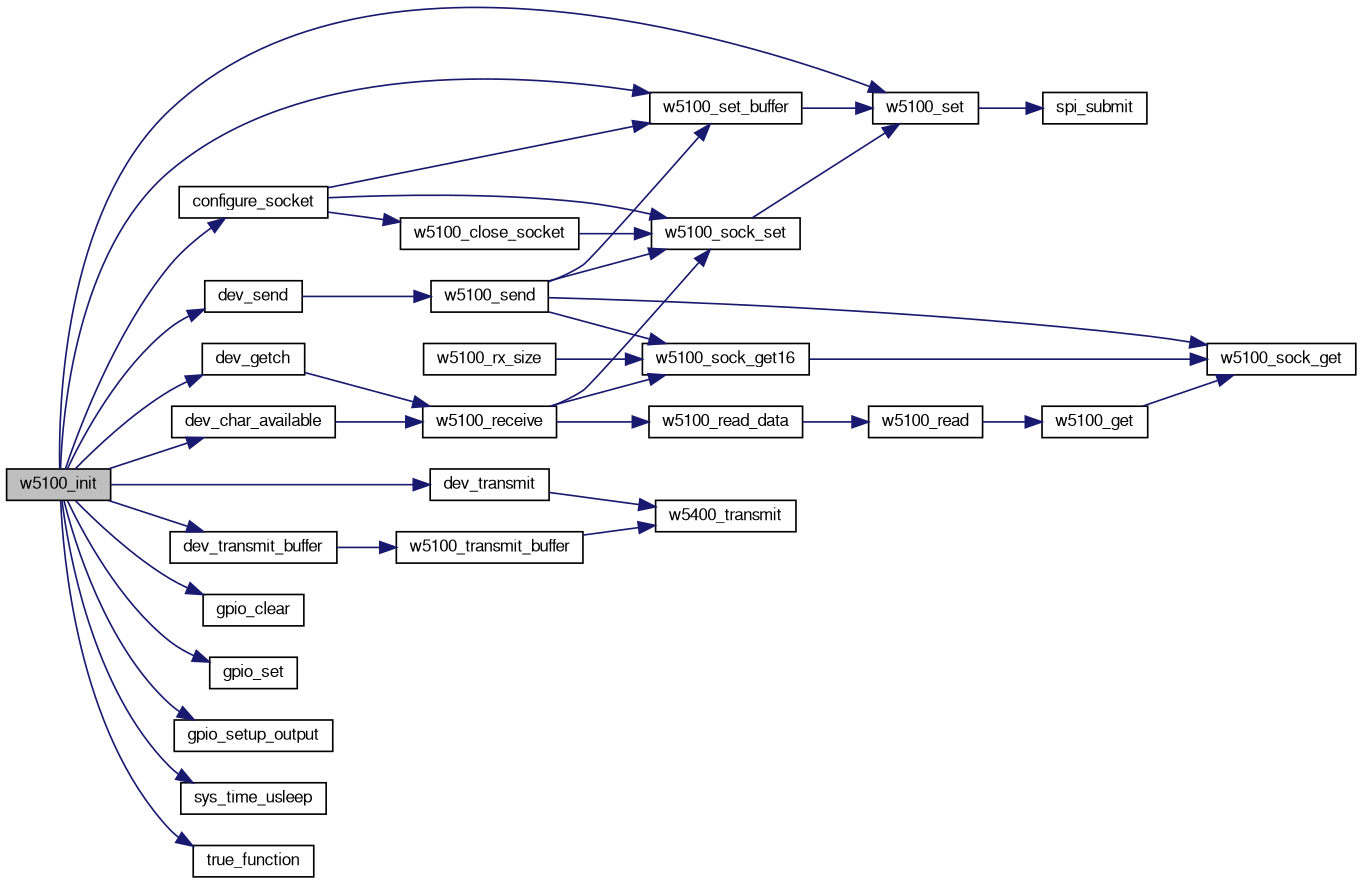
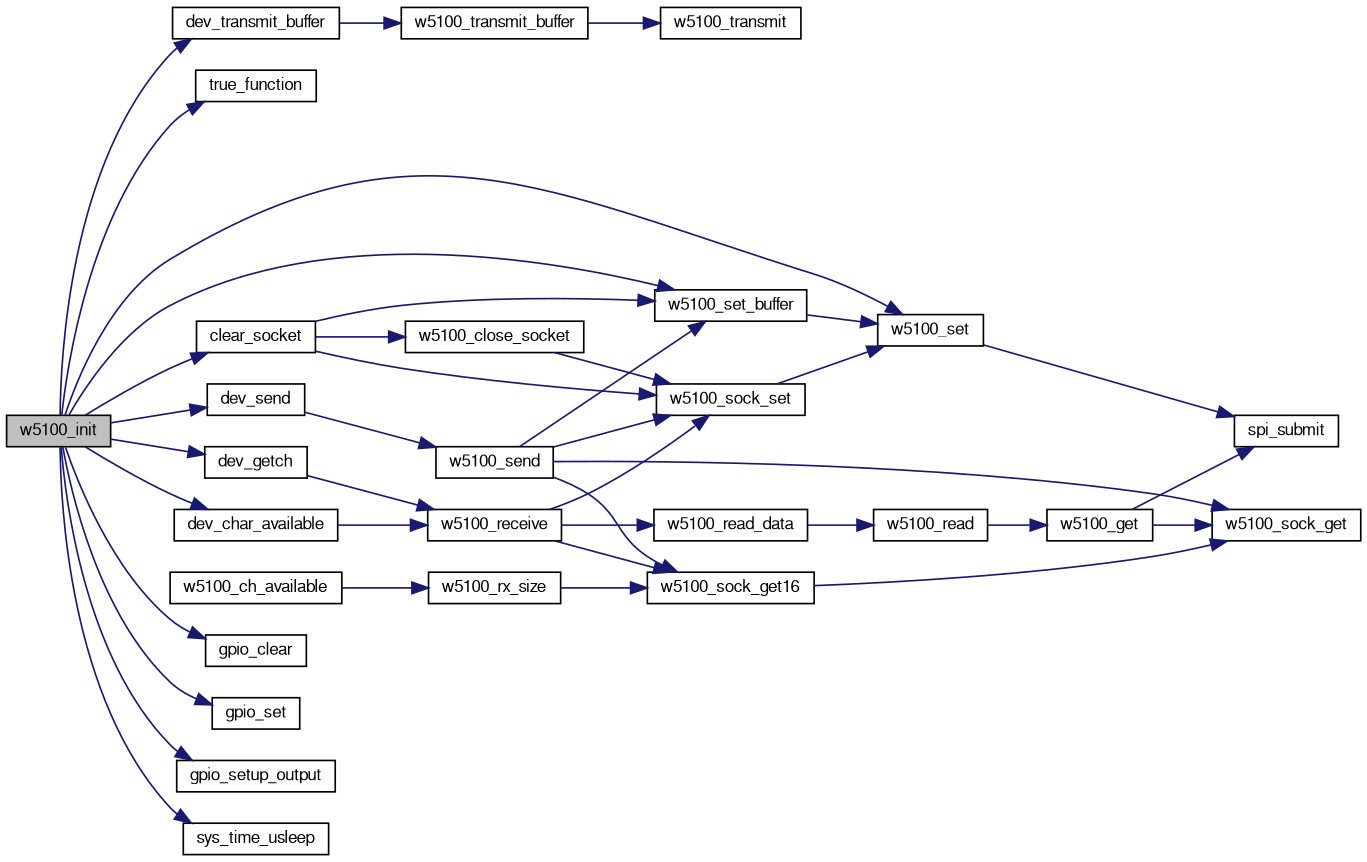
node "configure_socket": label "configure_socket" -> "clear_socket"
edge "w5100_get" -> "spi_submit": added
node "dev_transmit": removed
node "w5400_transmit": label "w5400_transmit" -> "w5100_transmit"
node "w5100_ch_available": added
